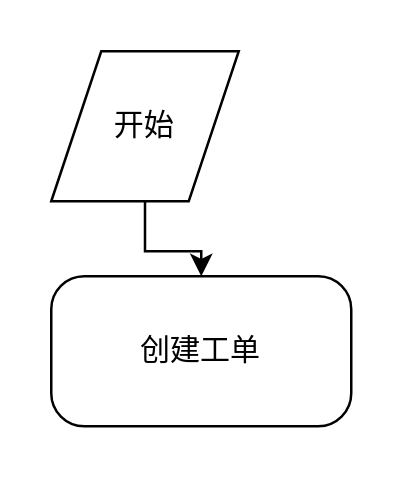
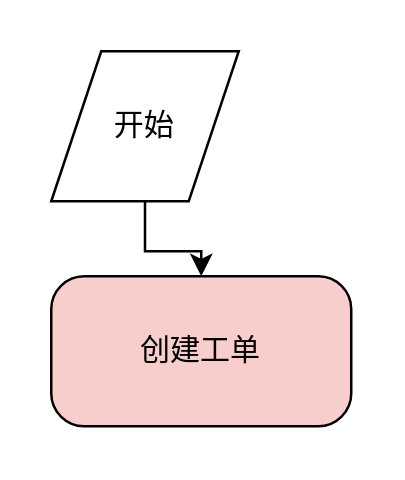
node "创建工单": fillcolor #ffffff -> #f8cecc
